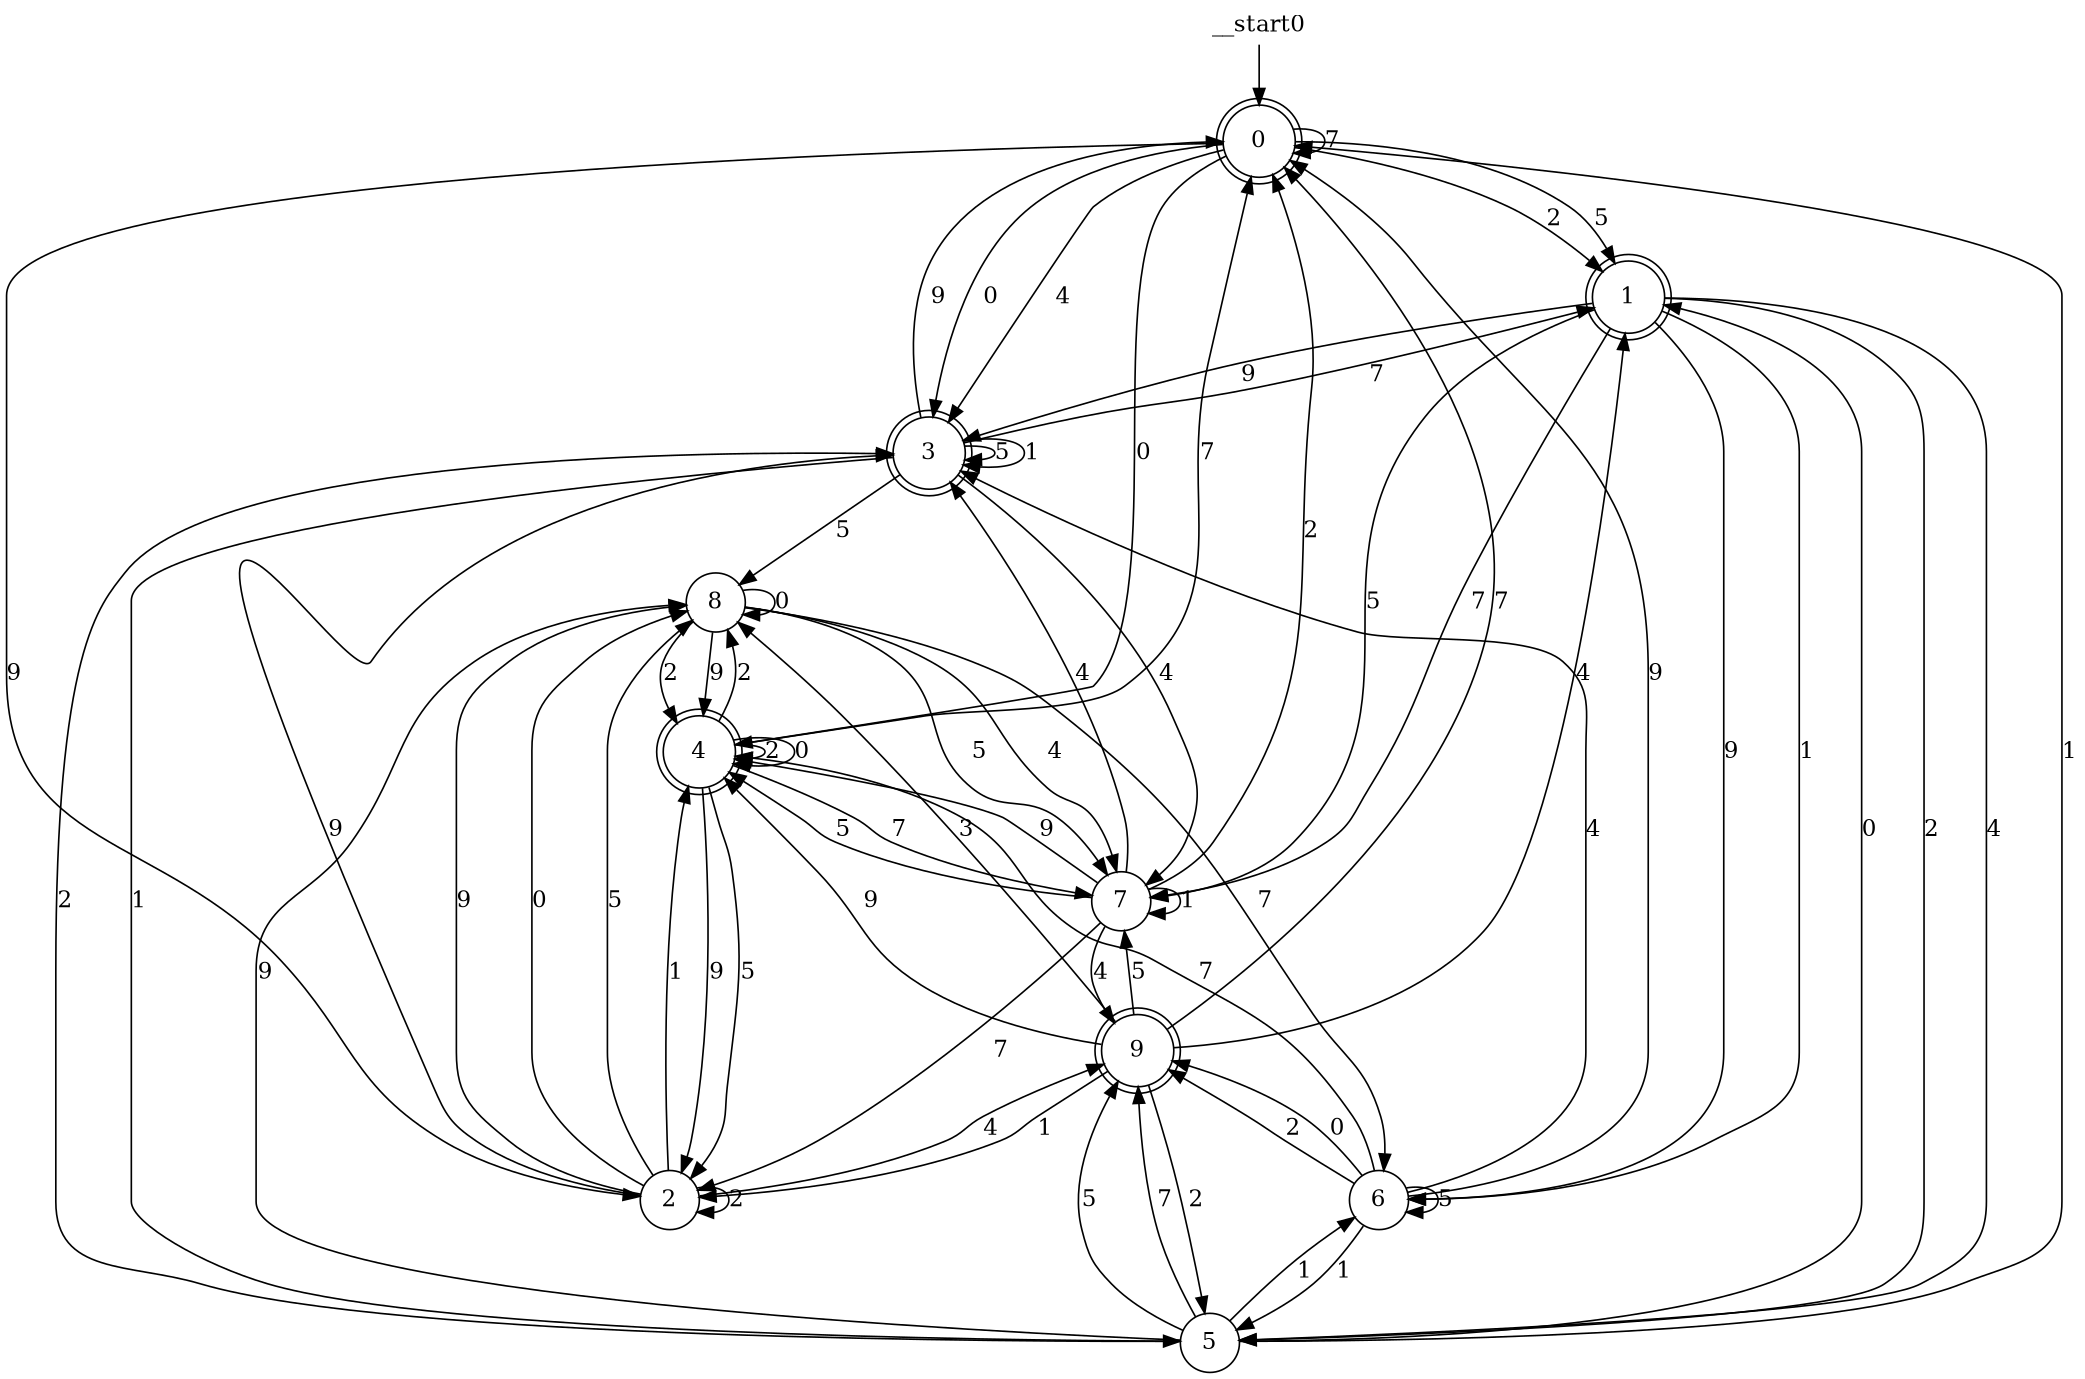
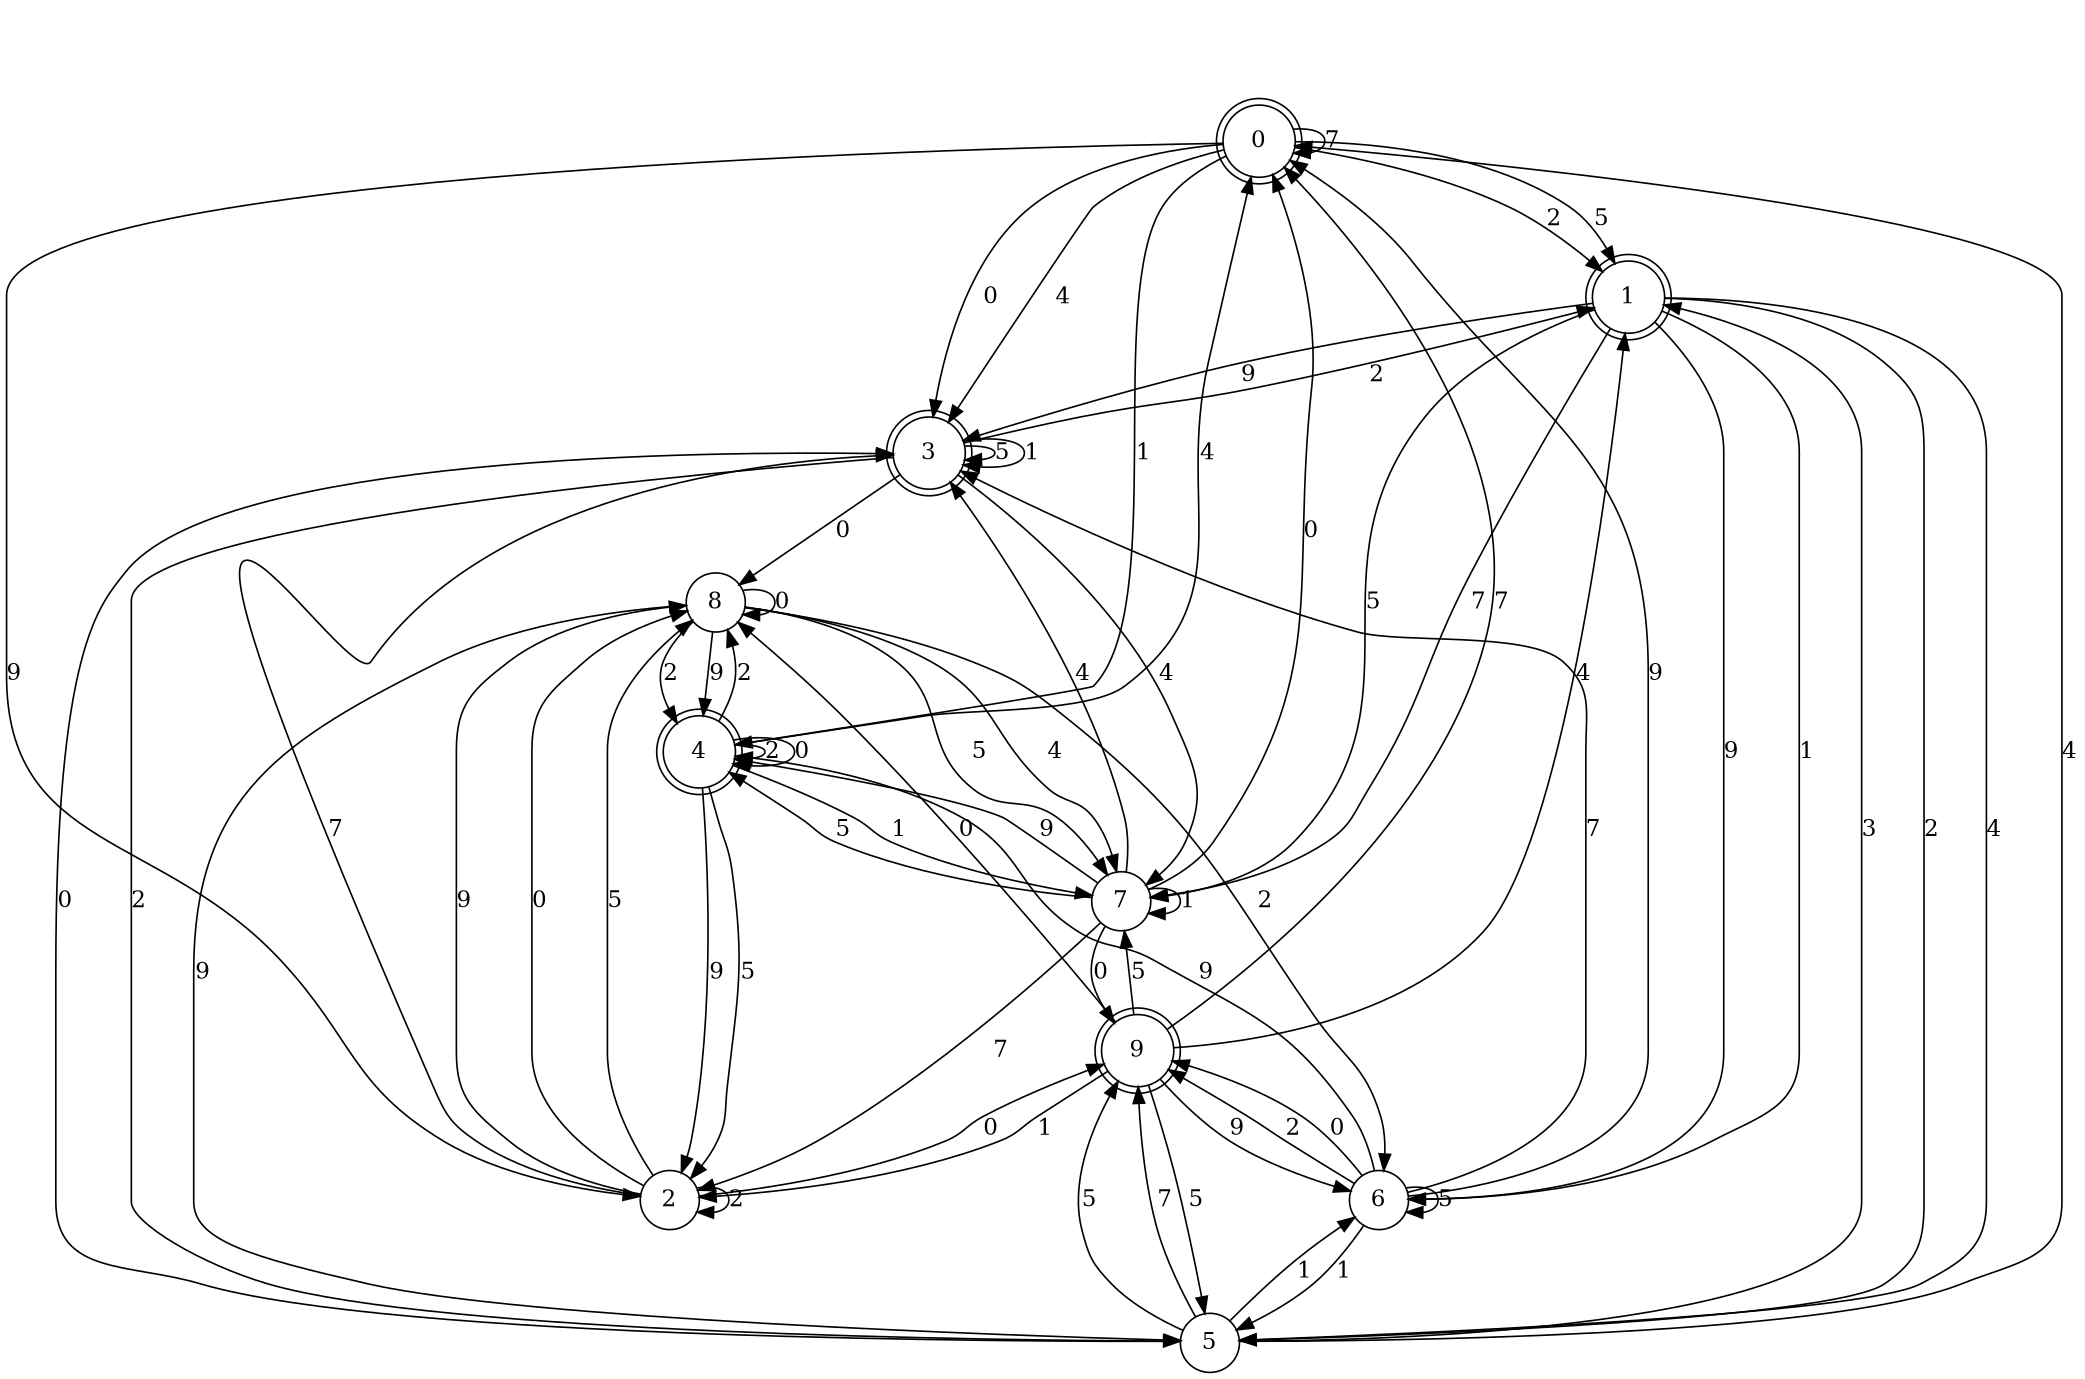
node "__start0": removed
edge "3" -> "0": removed, label "9"
edge "3" -> "1": label "7" -> "2"
edge "0" -> "4": label "0" -> "1"
edge "4" -> "0": label "7" -> "4"
edge "3" -> "8": label "5" -> "0"
edge "7" -> "0": label "2" -> "0"
edge "5" -> "0": label "1" -> "4"
edge "2" -> "3": label "9" -> "7"
edge "4" -> "7": label "7" -> "1"
edge "9" -> "8": label "3" -> "0"
edge "6" -> "3": label "4" -> "7"
edge "5" -> "1": label "0" -> "3"
edge "5" -> "3": label "2" -> "0"
edge "3" -> "5": label "1" -> "2"
edge "8" -> "6": label "7" -> "2"
edge "9" -> "4": now "9" -> "6"
edge "7" -> "9": label "4" -> "0"
edge "6" -> "4": label "7" -> "9"
edge "2" -> "4": removed, label "1"
edge "2" -> "9": label "4" -> "0"
edge "9" -> "5": label "2" -> "5"
edge "5" -> "8": reversed
